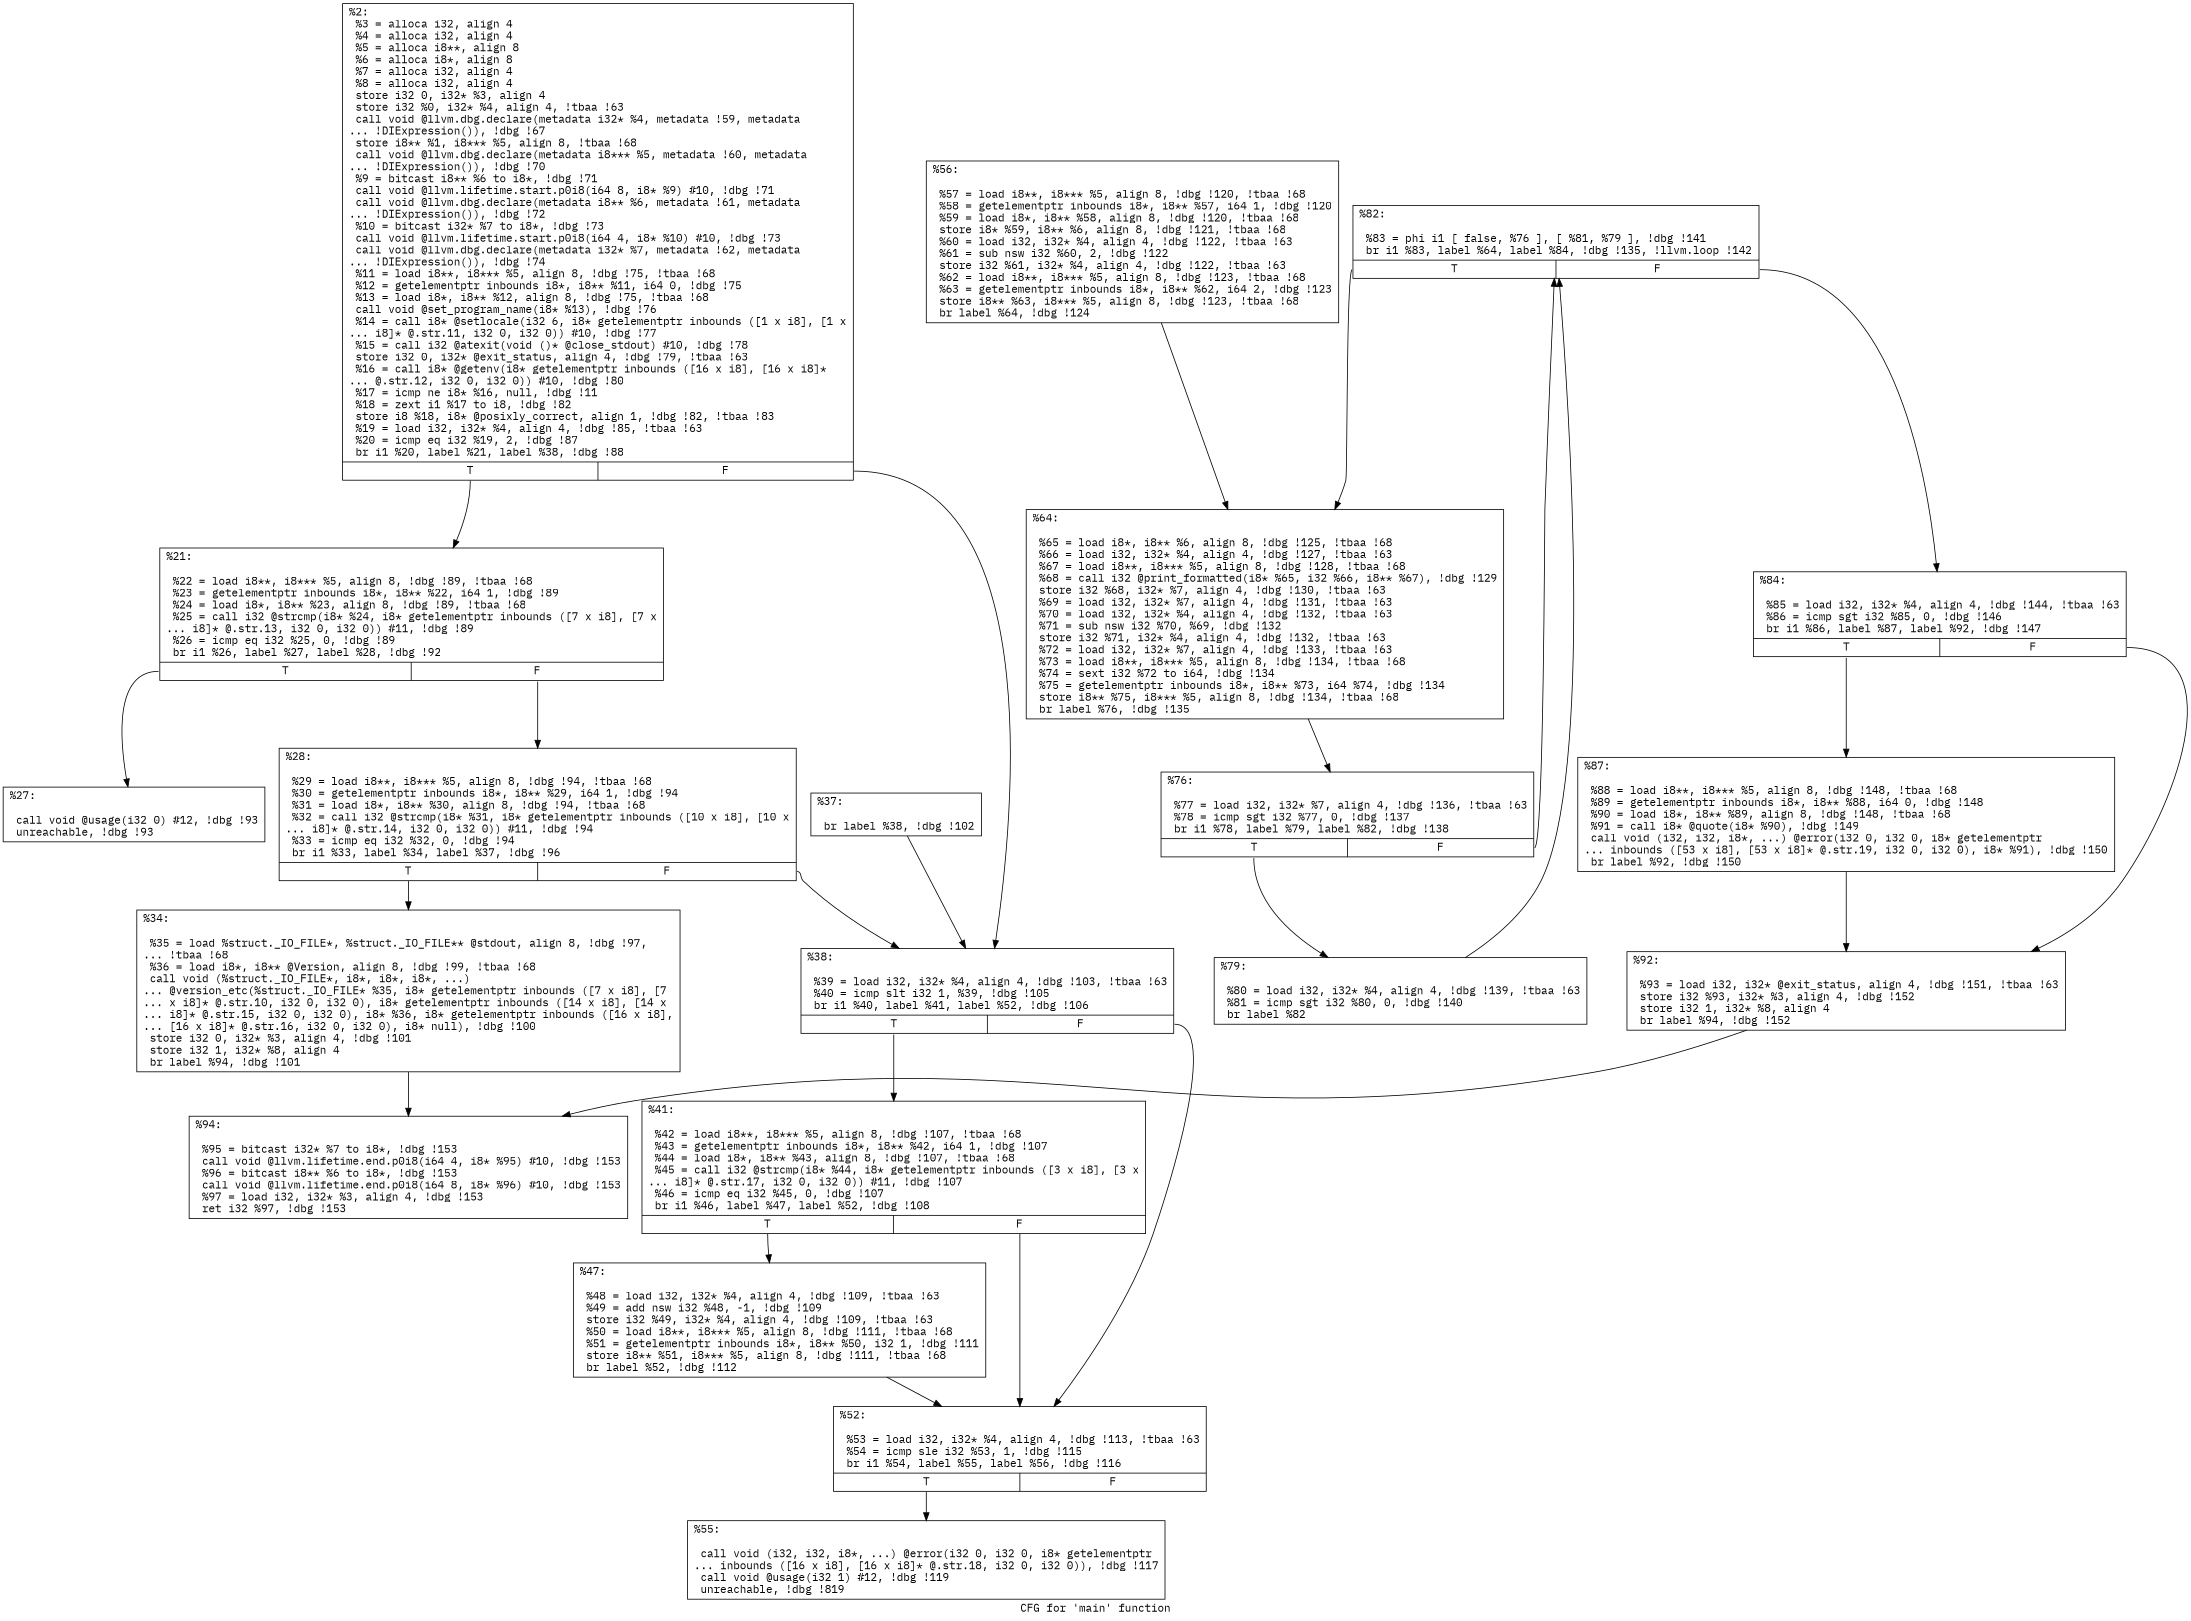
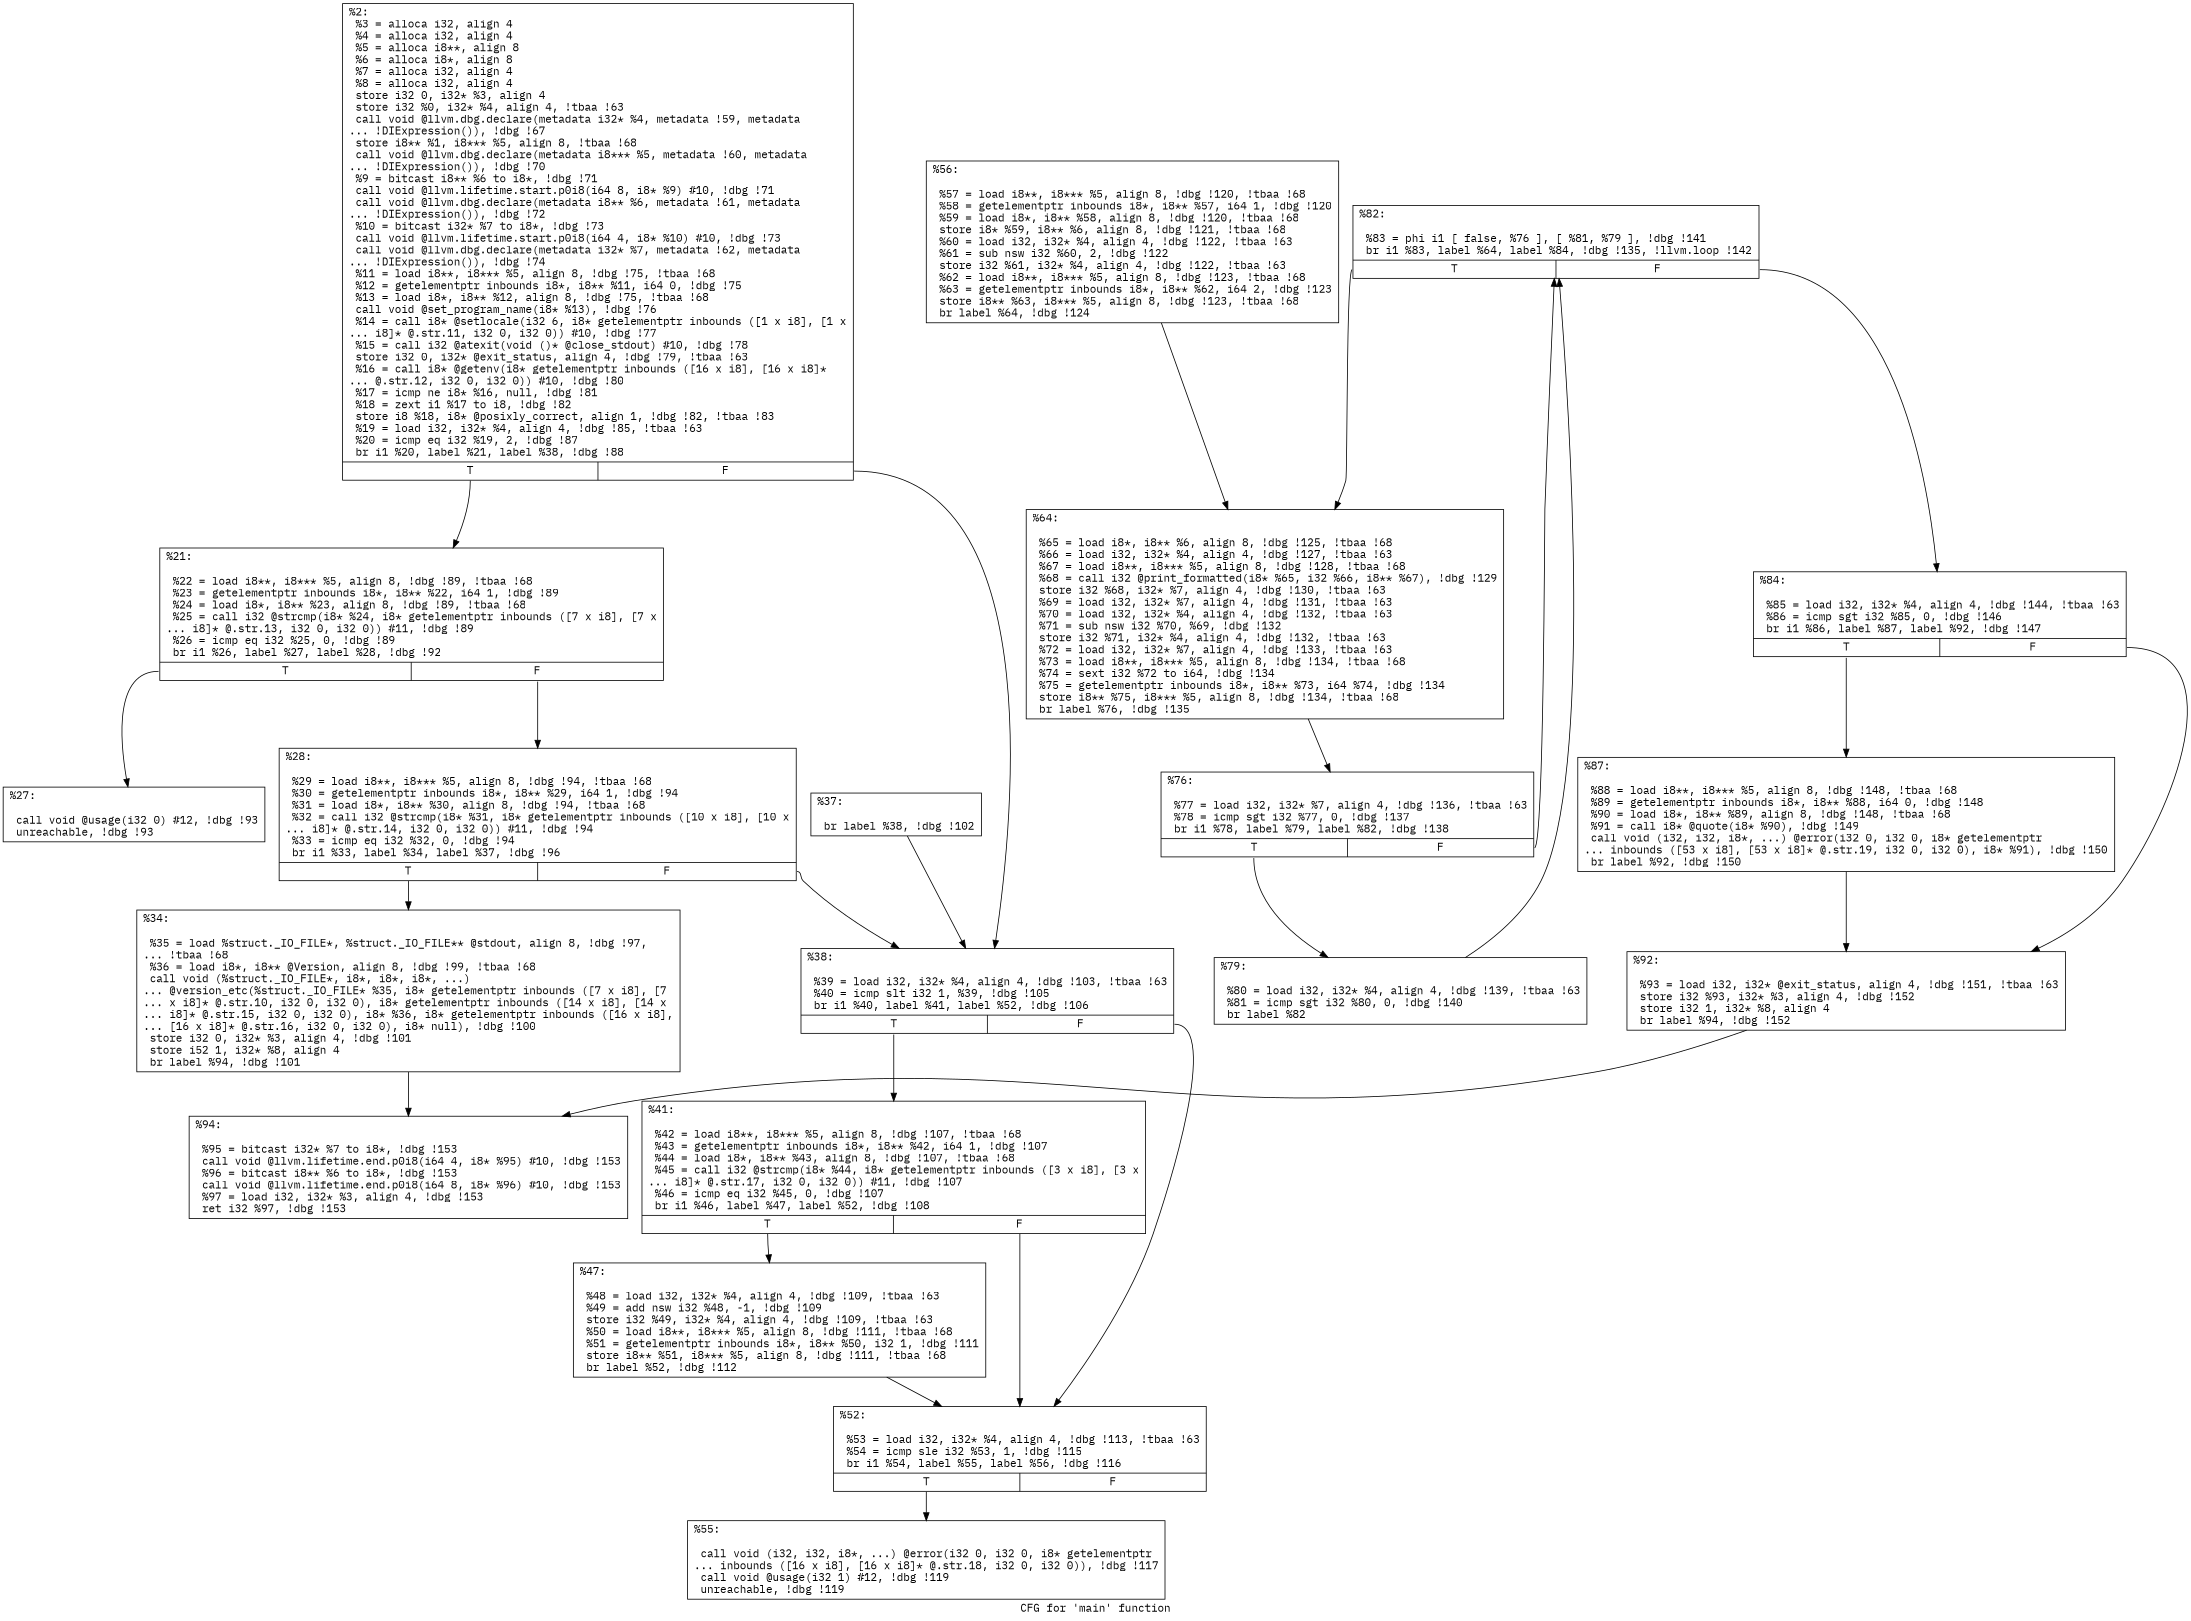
node "%2:": text "%17 = icmp ne i8* %16, null, !dbg !11" -> "%17 = icmp ne i8* %16, null, !dbg !81"
node "%34:": text "store i32 1, i32* %8, align 4" -> "store i52 1, i32* %8, align 4"
node "%55:": text "unreachable, !dbg !819" -> "unreachable, !dbg !119"
